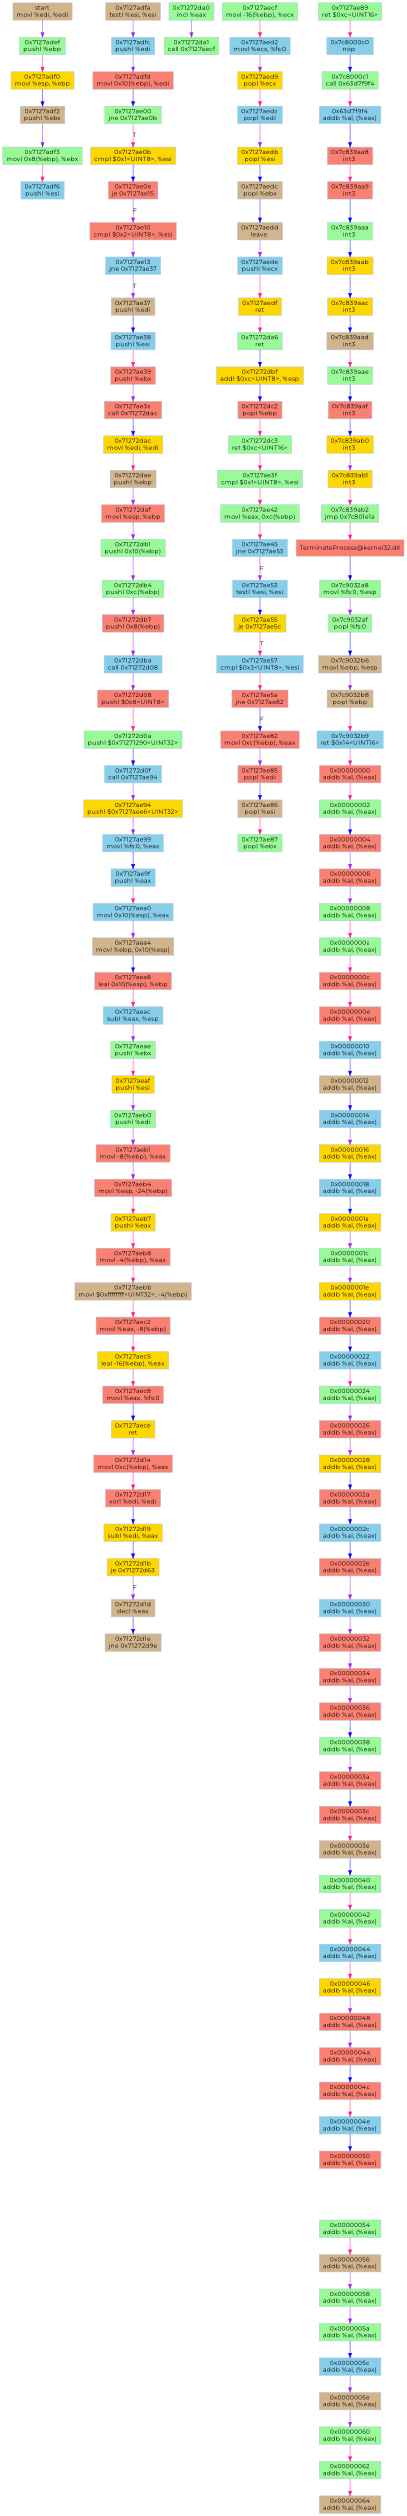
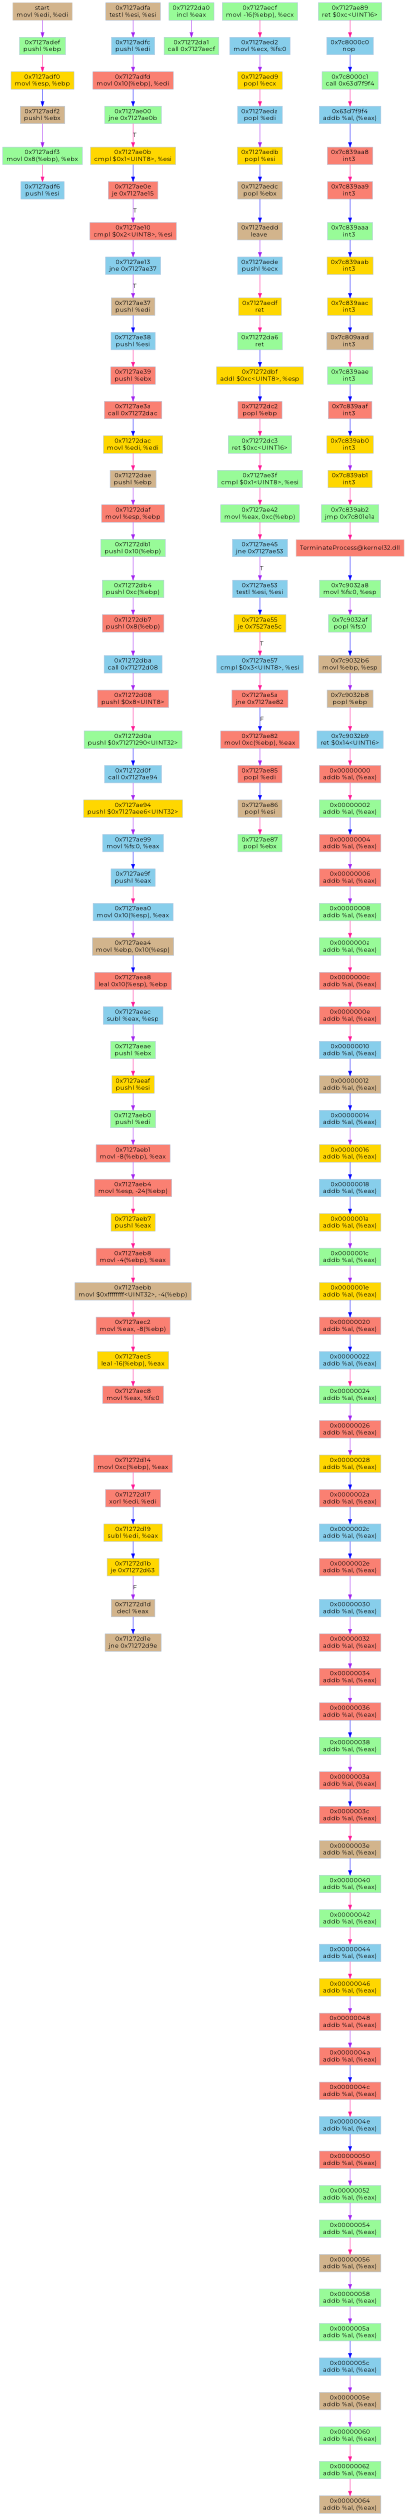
edge "0x7127ae0e je 0x7127ae15" -> "0x7127ae10 cmpl $0x2<UINT8>, %esi": label "F" -> "T"
node "0x7c839aad int3": label "0x7c839aad int3" -> "0x7c809aad int3"
edge "0x7127ae45 jne 0x7127ae53" -> "0x7127ae53 testl %esi, %esi": label "F" -> "T"
node "0x7127ae55 je 0x7127ae5c": label "0x7127ae55 je 0x7127ae5c" -> "0x7127ae55 je 0x7527ae5c"
node "0x7127aece ret": removed
node "0x00000052 addb %al, (%eax)": added
